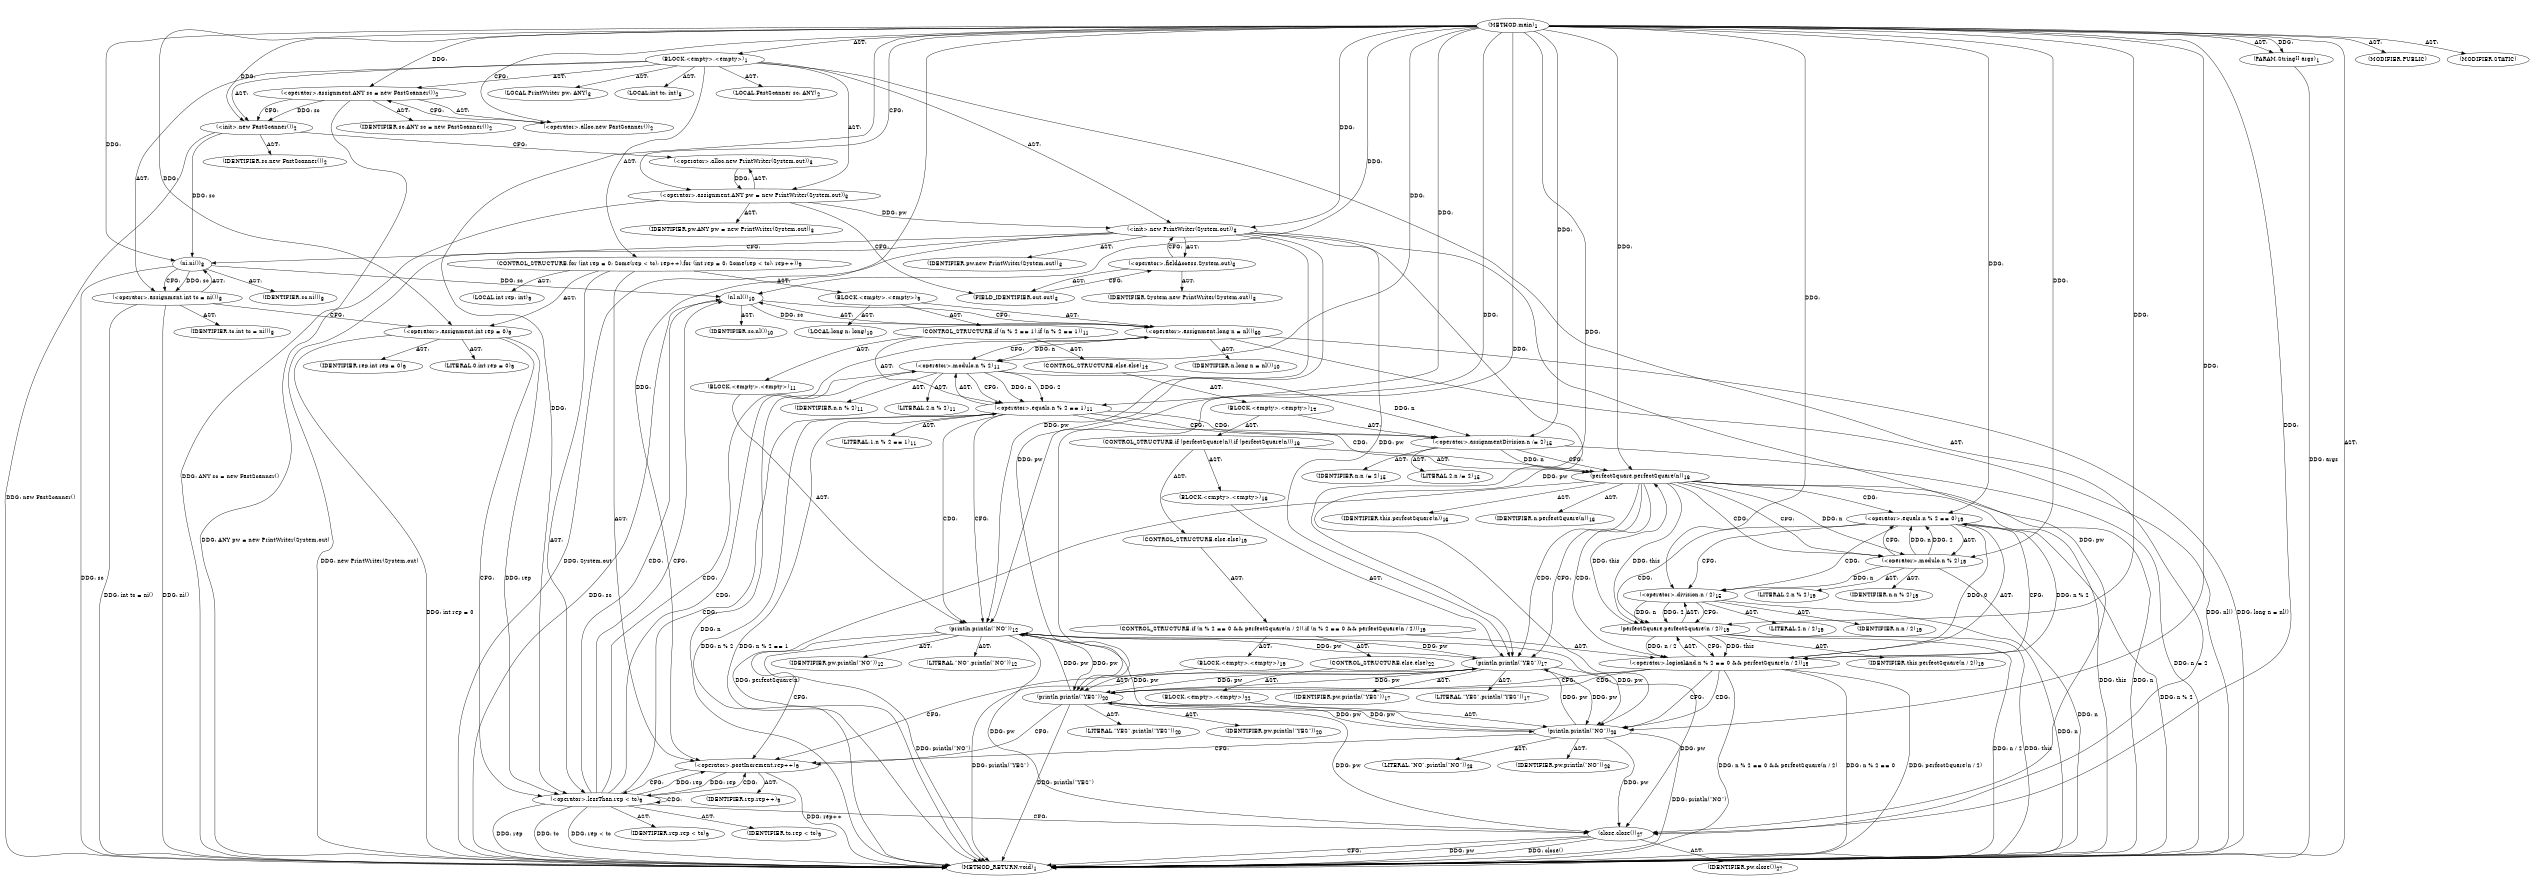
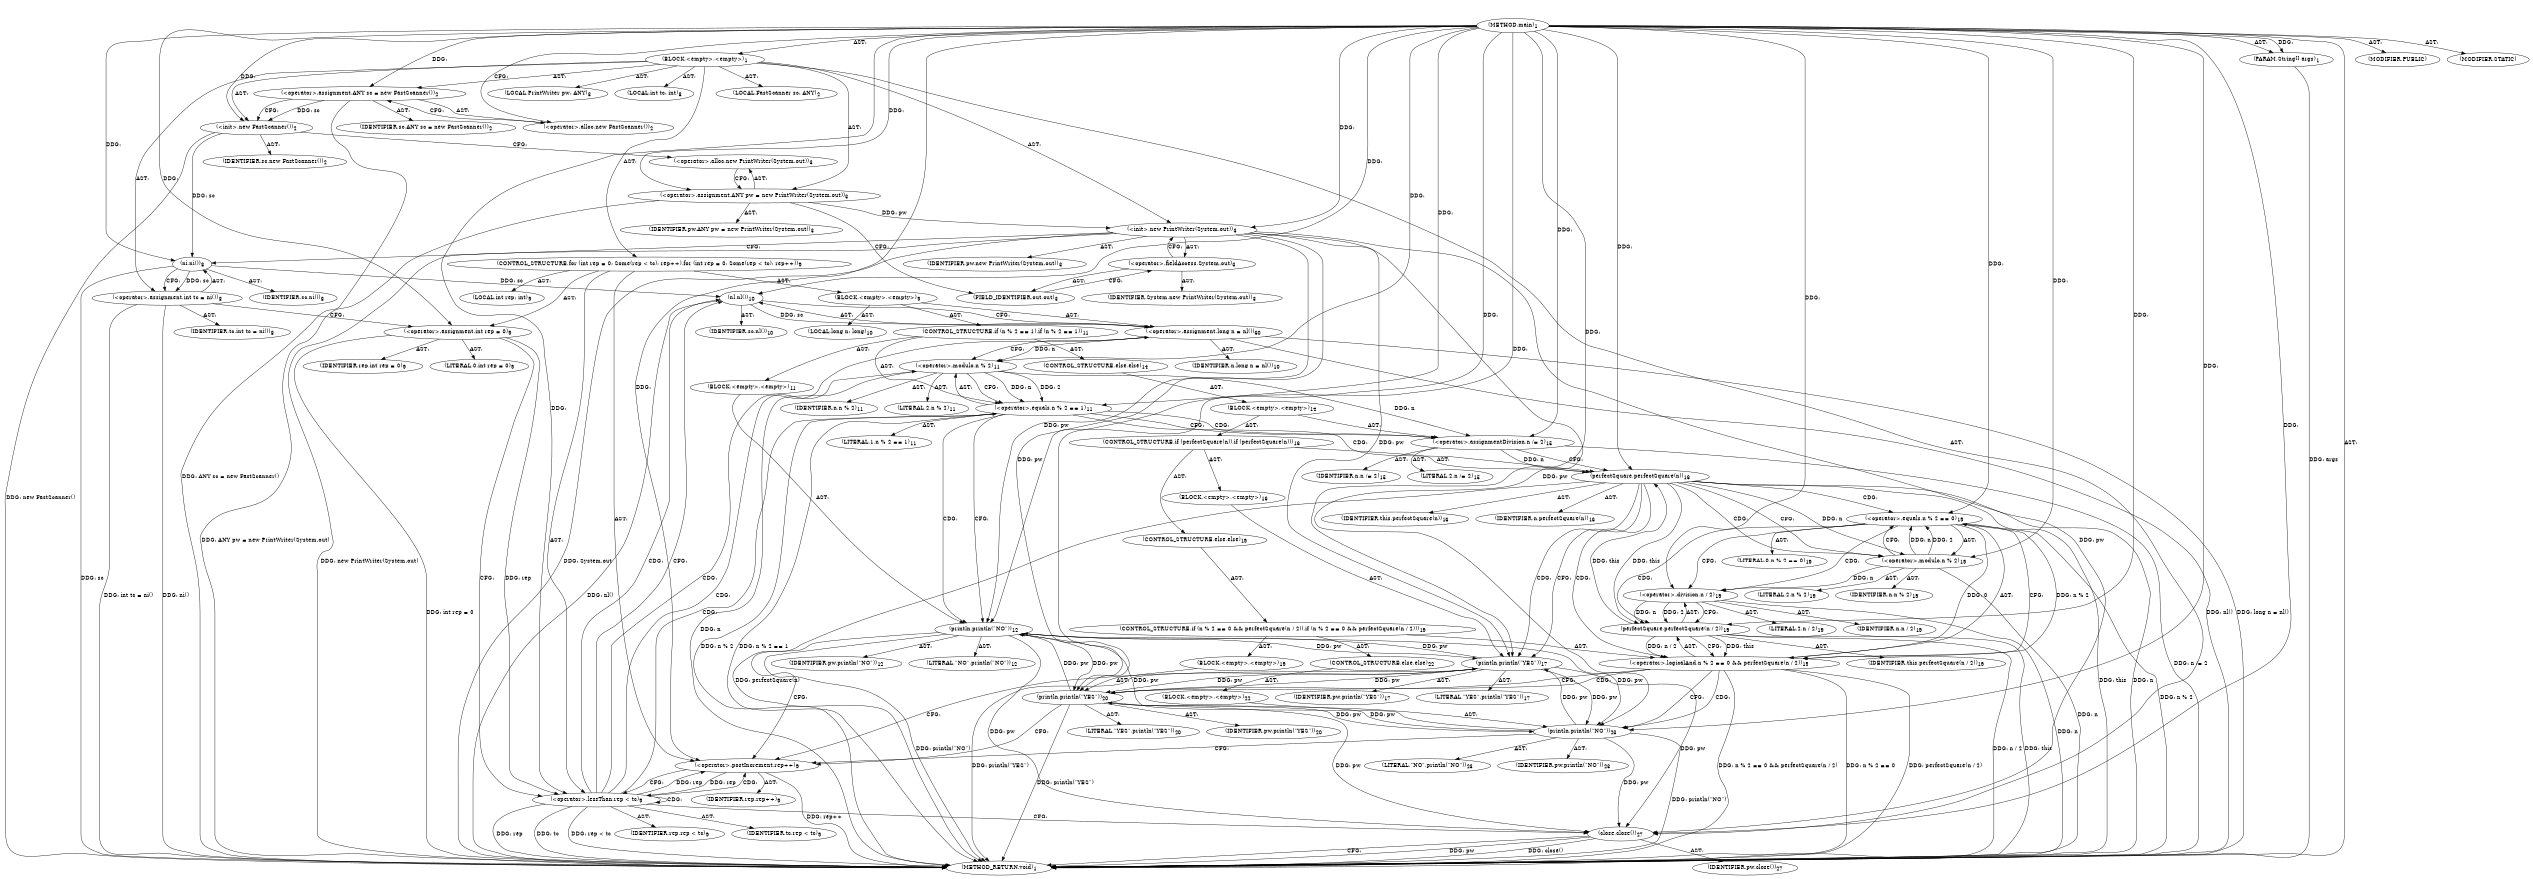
edge "(METHOD,main)" -> "(<operator>.assignment,ANY pw = new PrintWriter(System.out))": label "CFG: " -> "DDG: "
edge "(<operator>.alloc,new PrintWriter(System.out))" -> "(<operator>.assignment,ANY pw = new PrintWriter(System.out))": label "DDG: " -> "CFG: "
node "(LITERAL,0,n % 2 == 0)": added
edge "(nl,nl())" -> "(METHOD_RETURN,void)": label "DDG: sc" -> "DDG: nl()"
node "(<operator>.division,n / 2)": text "15" -> "19"
